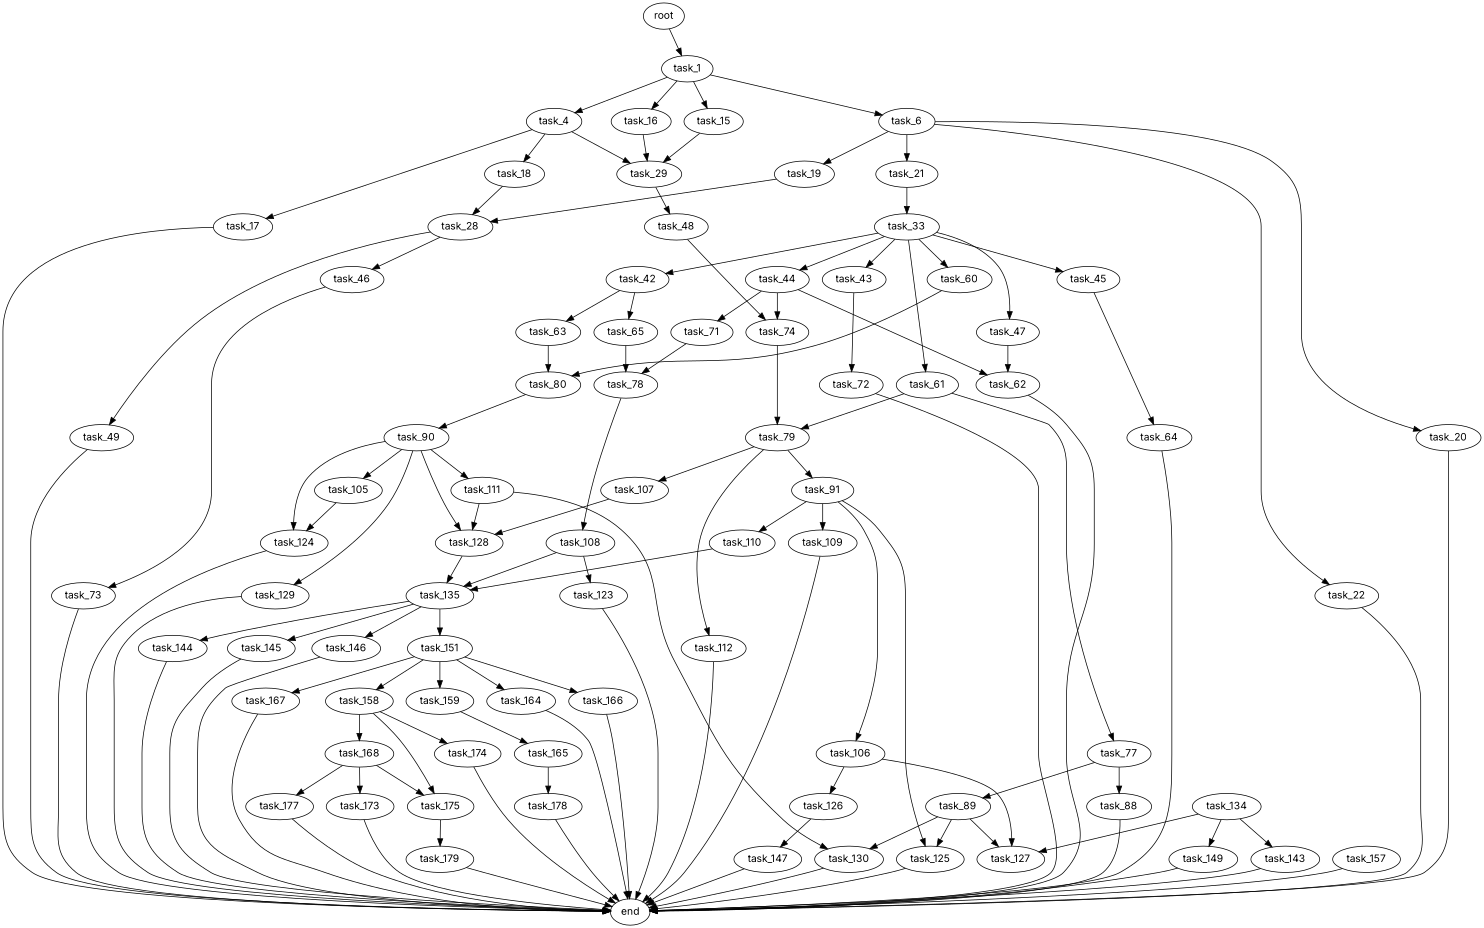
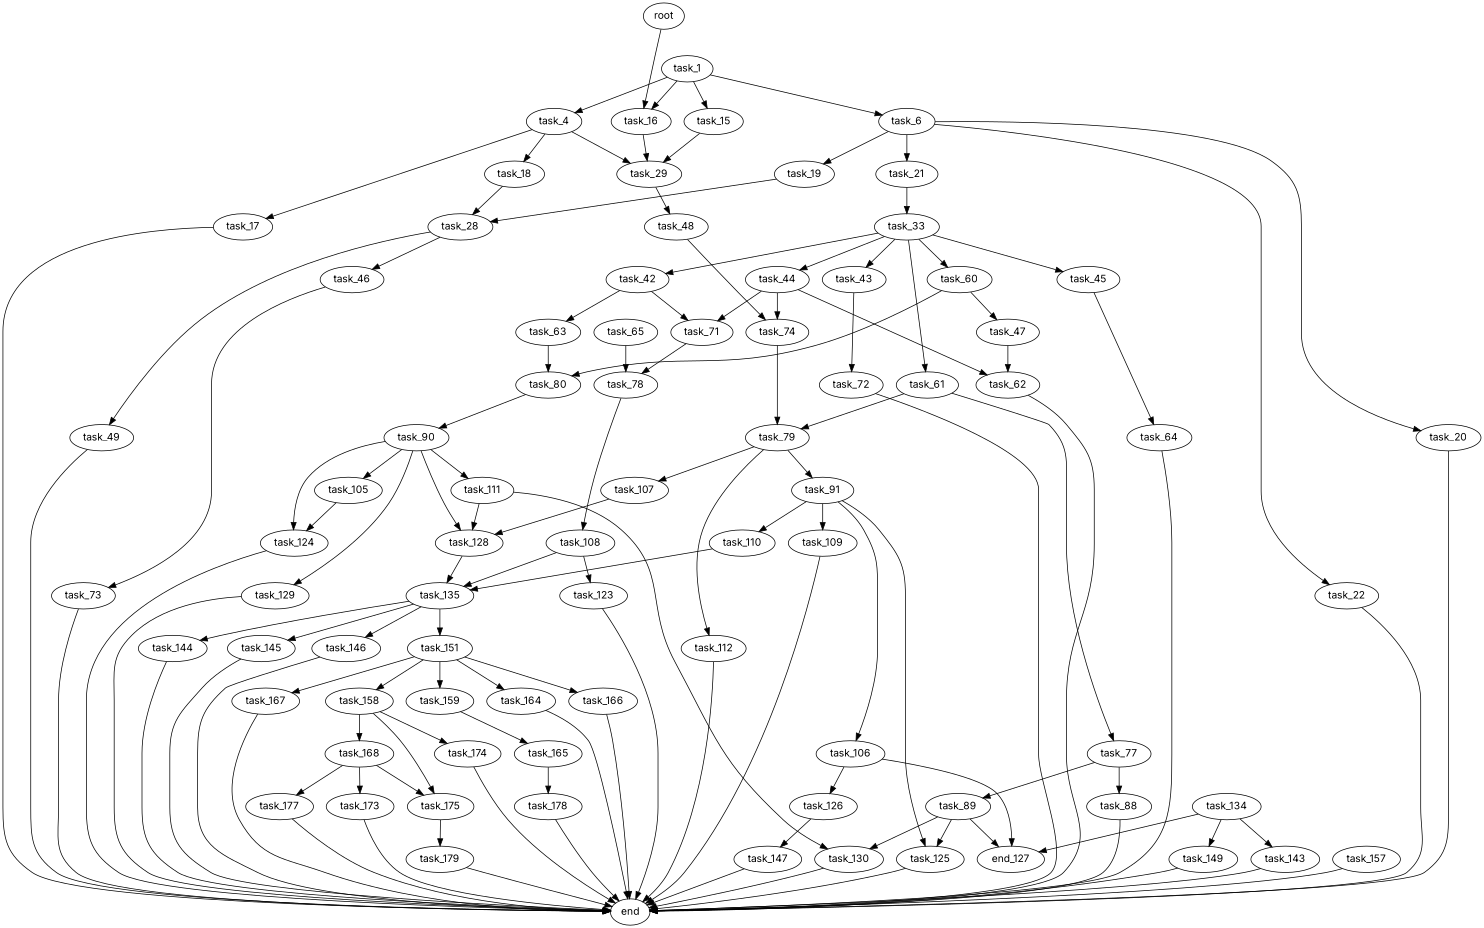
edge "root" -> "task_1": now "root" -> "task_16"
edge "task_33" -> "task_47": now "task_60" -> "task_47"
edge "task_42" -> "task_65": now "task_42" -> "task_71"
node "task_127": label "task_127" -> "end_127"
